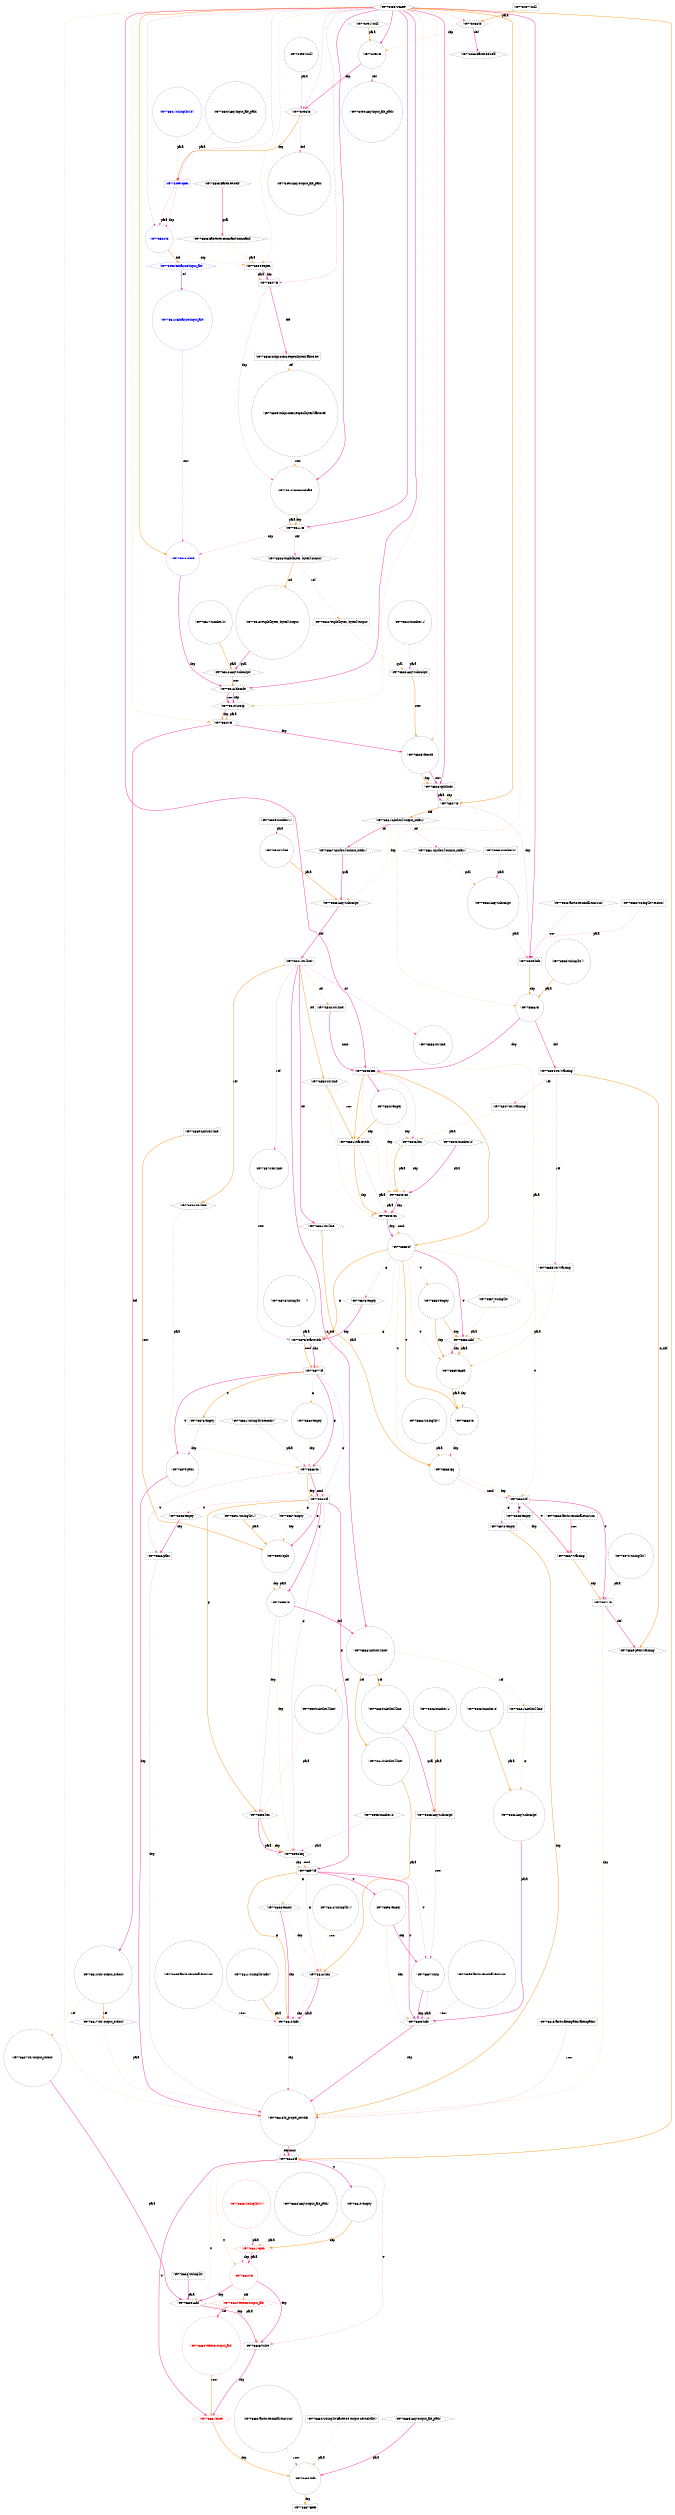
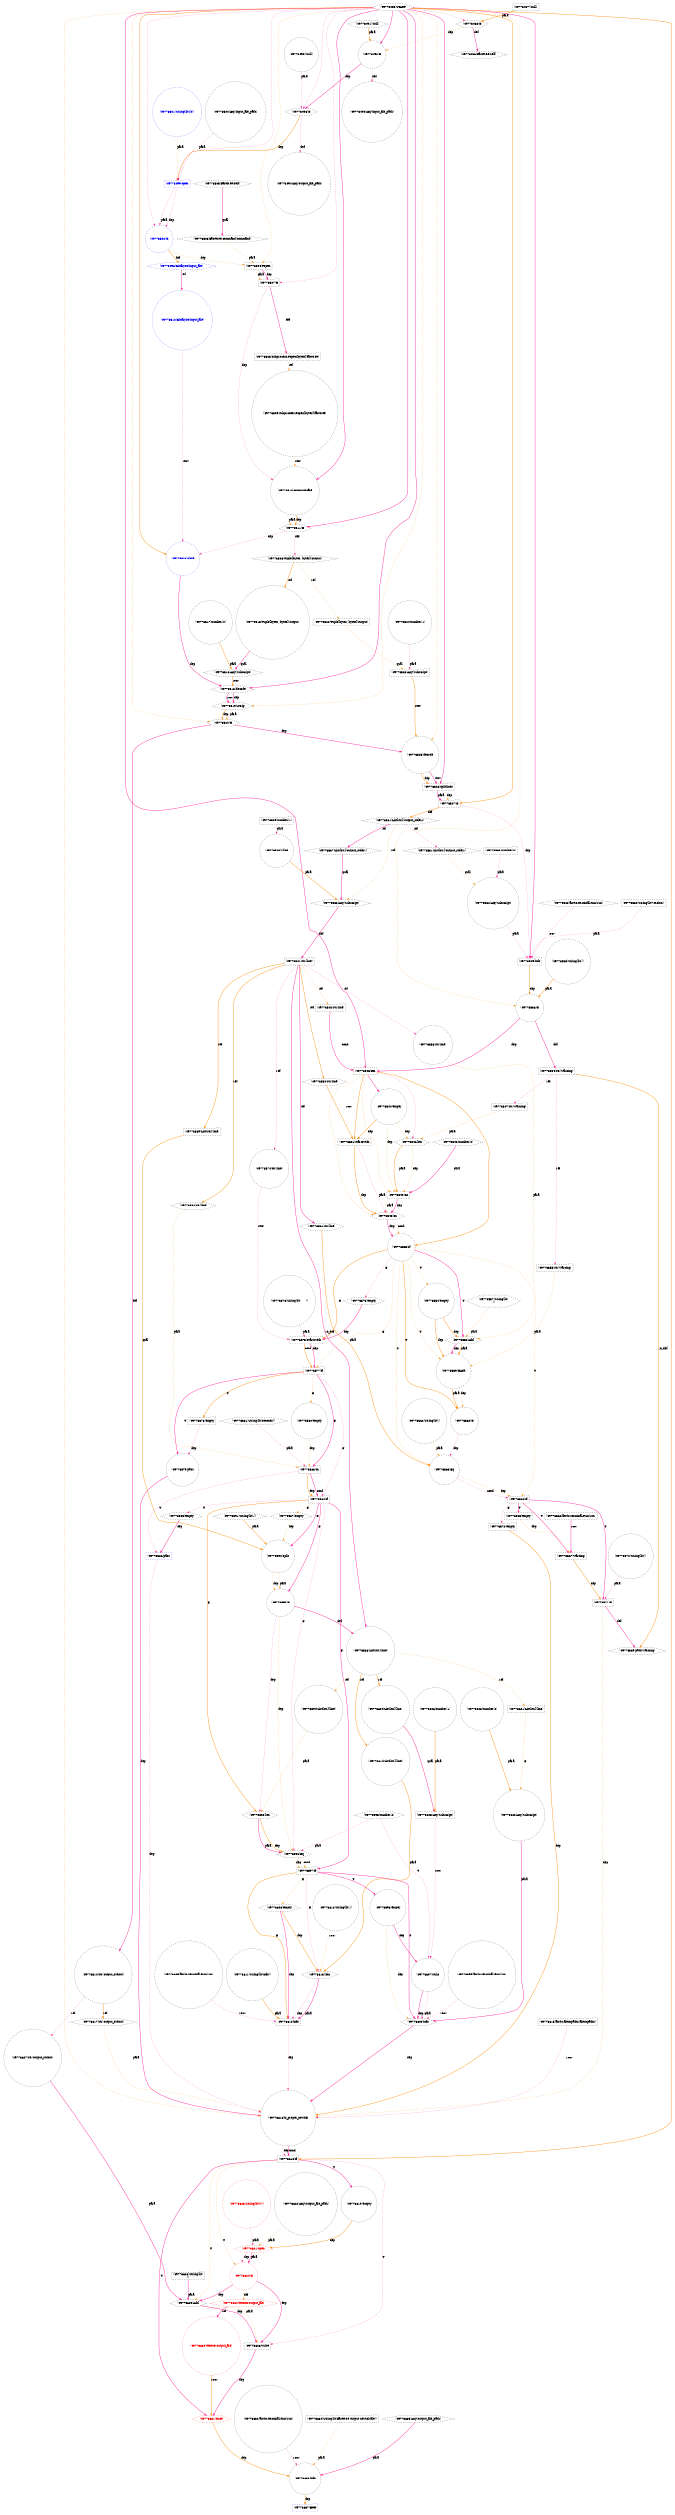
edge "(49773521)List[str](output_stderr)" -> "(49773538)Any(Subscript)": label "dep" -> "ref"
edge "(49773541)str(line)" -> "(49773589)List[str](line)": added, label "ref"
edge "(49773589)List[str](line)" -> "(49773590)split": label "recv" -> "qual"
node "(49773586)pass": color black -> blue
edge "(49773597)If" -> "(49773607)strip": now "(49773595)number(2)" -> "(49773607)strip"
edge "(49773608)empty" -> "(49773613)join": style dashed -> bold
edge "(49773514)str(output_stdout)" -> "(49773627)str(output_stdout)": color darkorange -> deeppink
node "(49773637)END": color black -> blue
